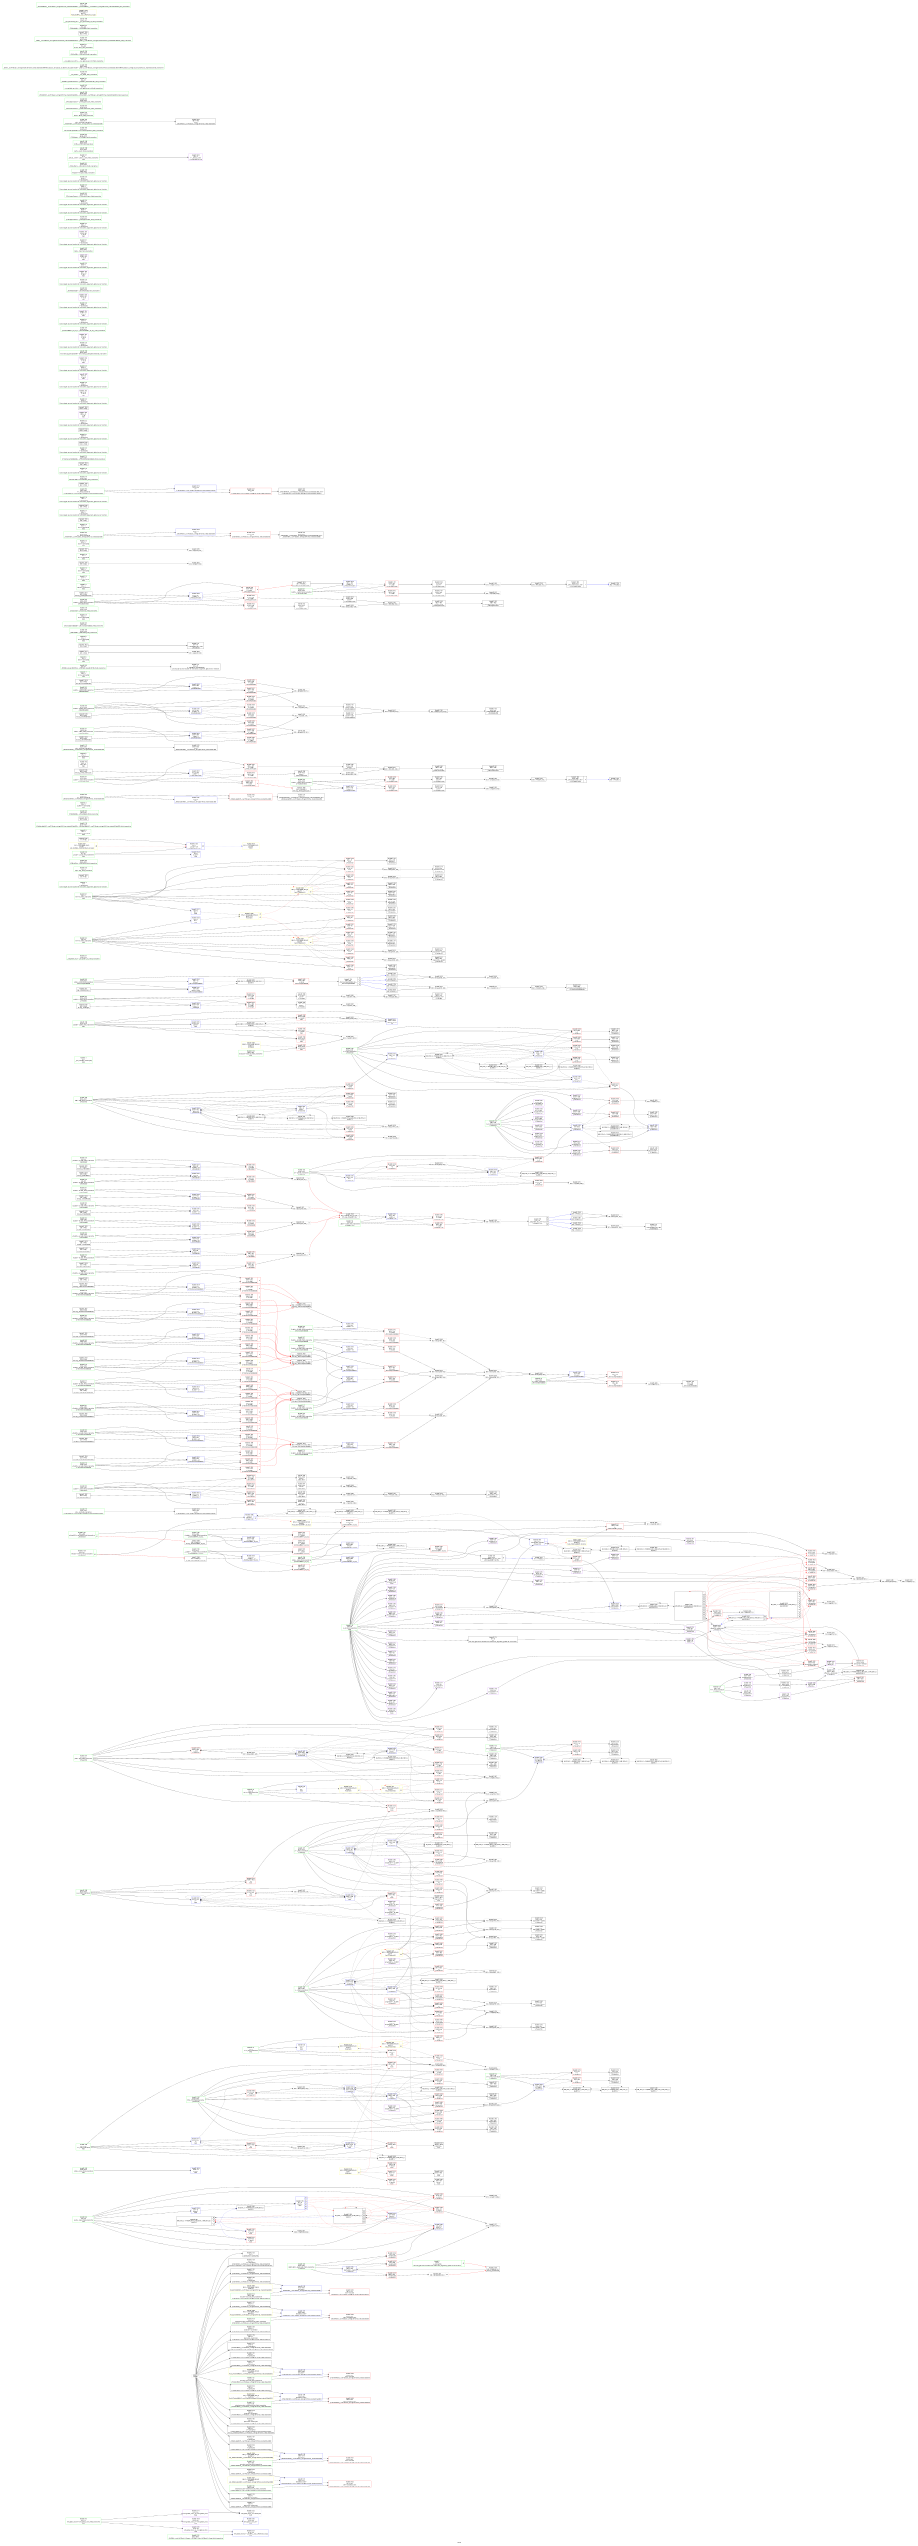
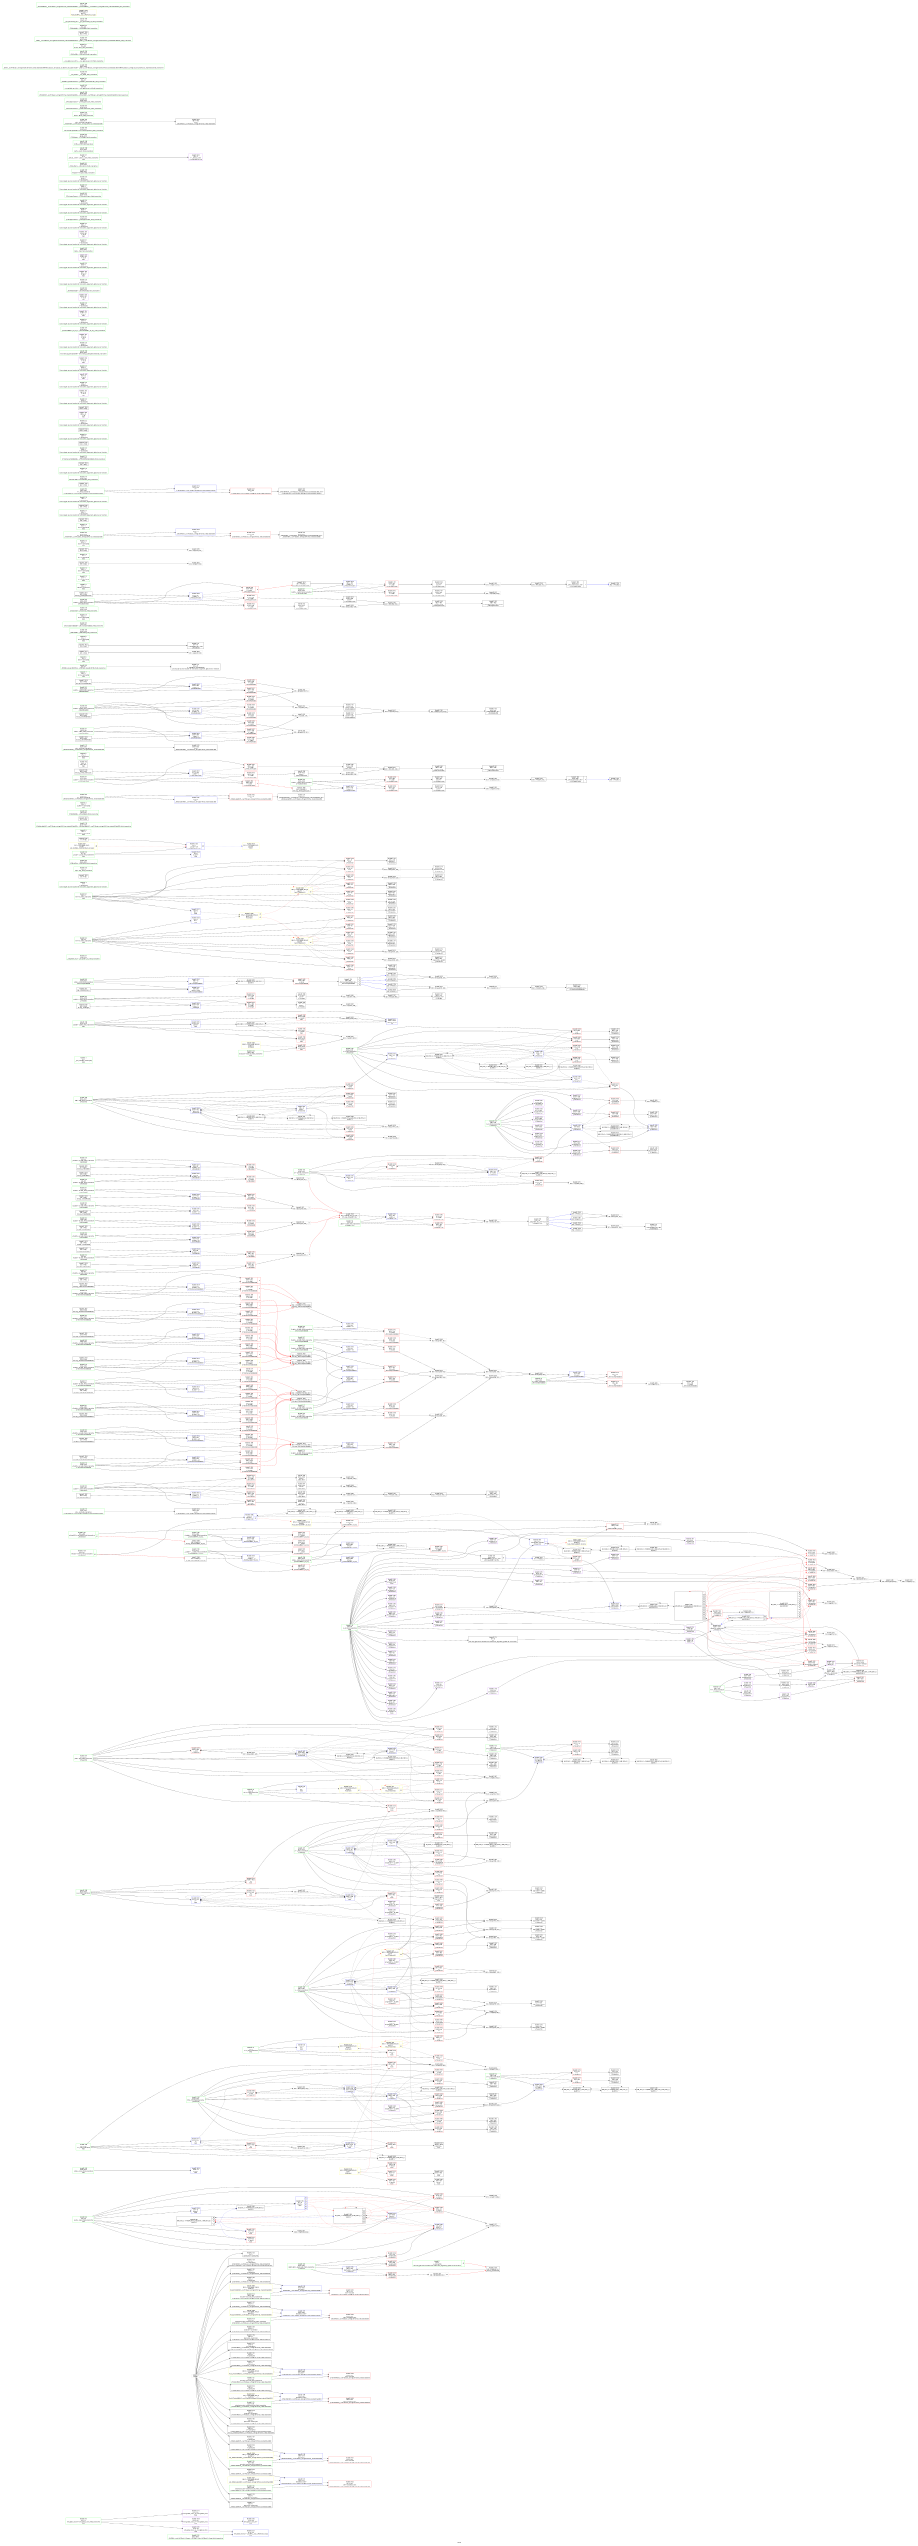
node "NodeID: 532": removed
